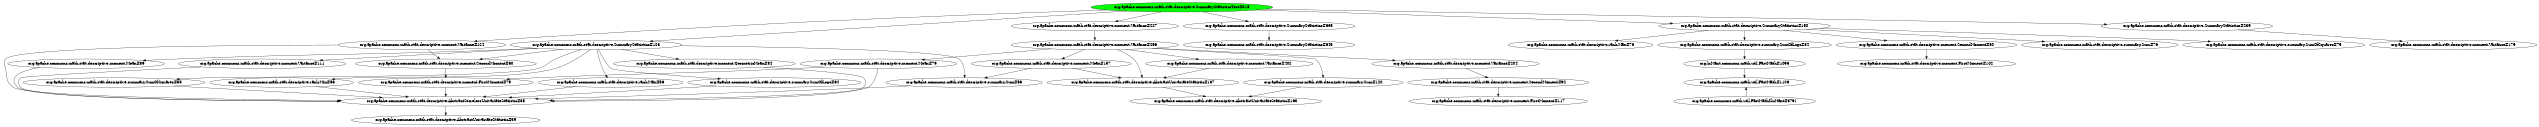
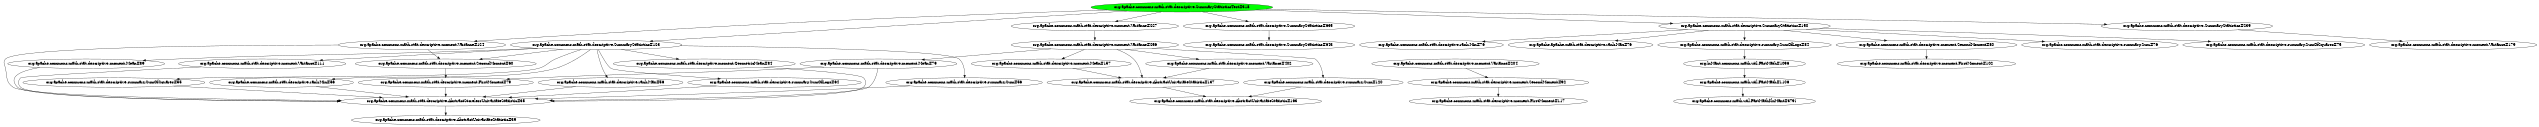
node "org.apache.commons.math.stat.descriptive.rank.Min#76": added
node "org.apache.commons.math.stat.descriptive.rank.Max#76": label "org.apache.commons.math.stat.descriptive.rank.Max#76" -> "org.apache.apache.math.stat.descriptive.rank.Max#76"
edge "org.apache.commons.math.stat.descriptive.moment.Variance#256" -> "org.apache.commons.math.stat.descriptive.moment.Variance#204": removed
edge "org.apache.commons.math.stat.descriptive.moment.Mean#157" -> "org.apache.commons.math.stat.descriptive.summary.Sum#56": removed
edge "org.apache.commons.math.util.FastMath$lnMant#3791" -> "org.apache.commons.math.util.FastMath#1106": reversed
